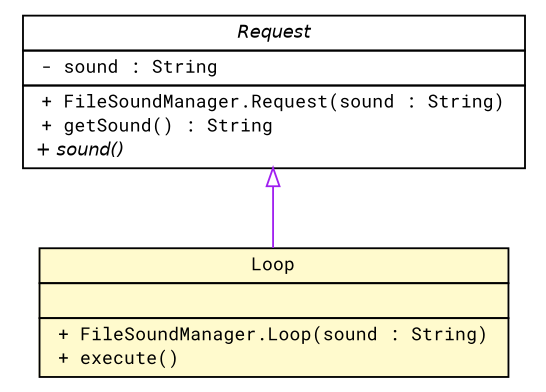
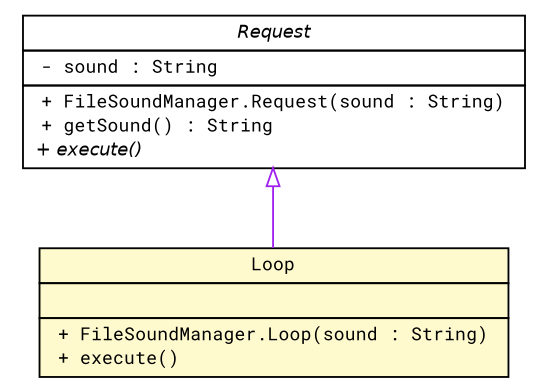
node "Request": text "+ sound()" -> "+ execute()"
